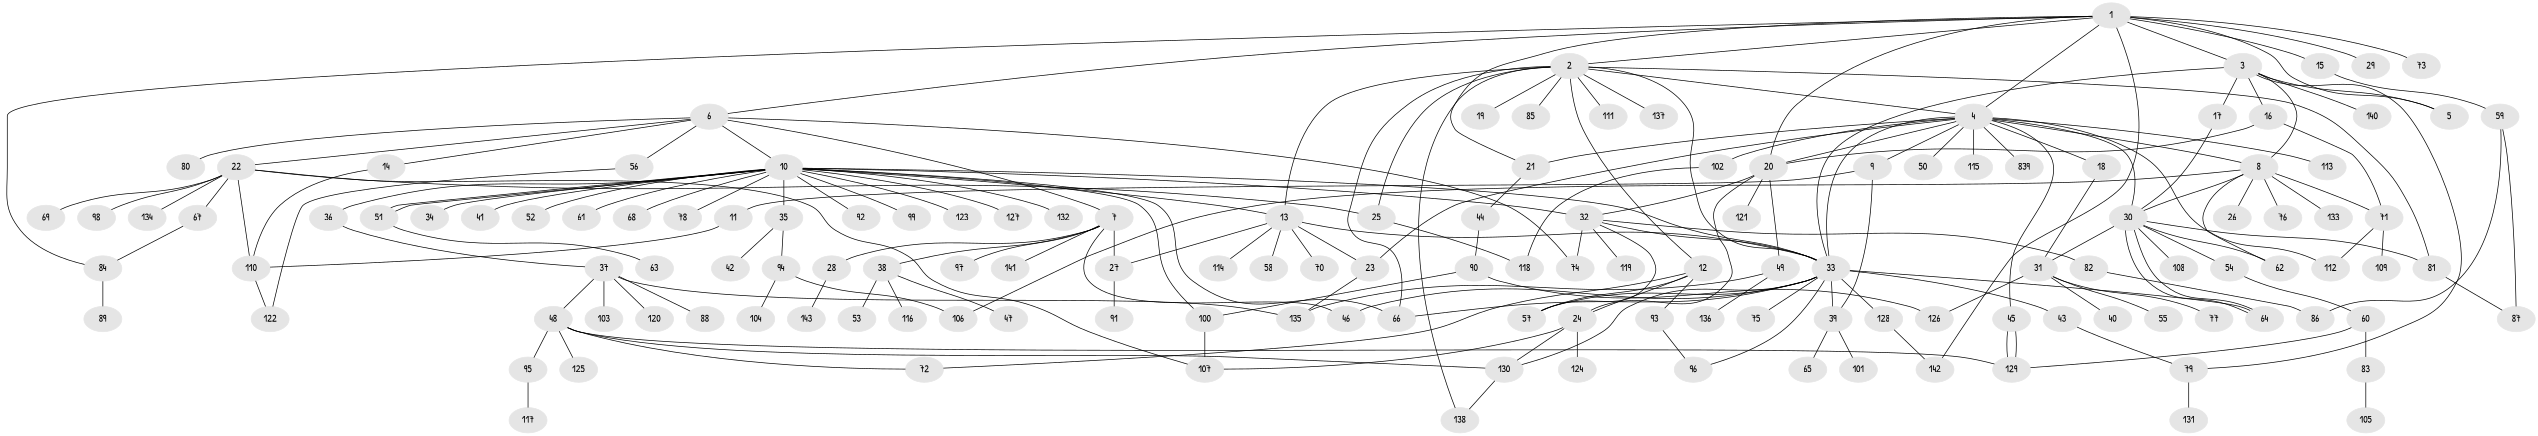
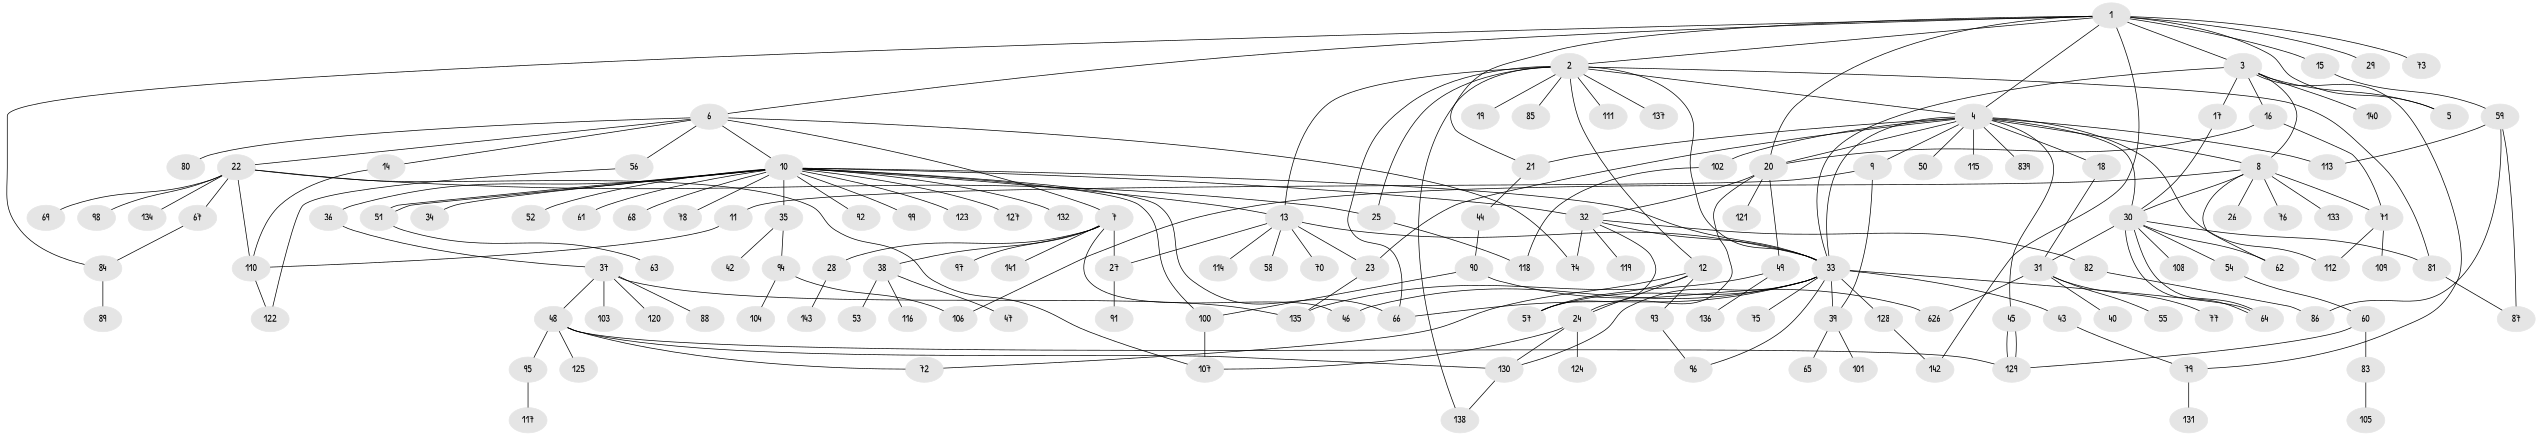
edge "59" -- "113": added
node "41": removed
node "126": label "126" -> "626"
